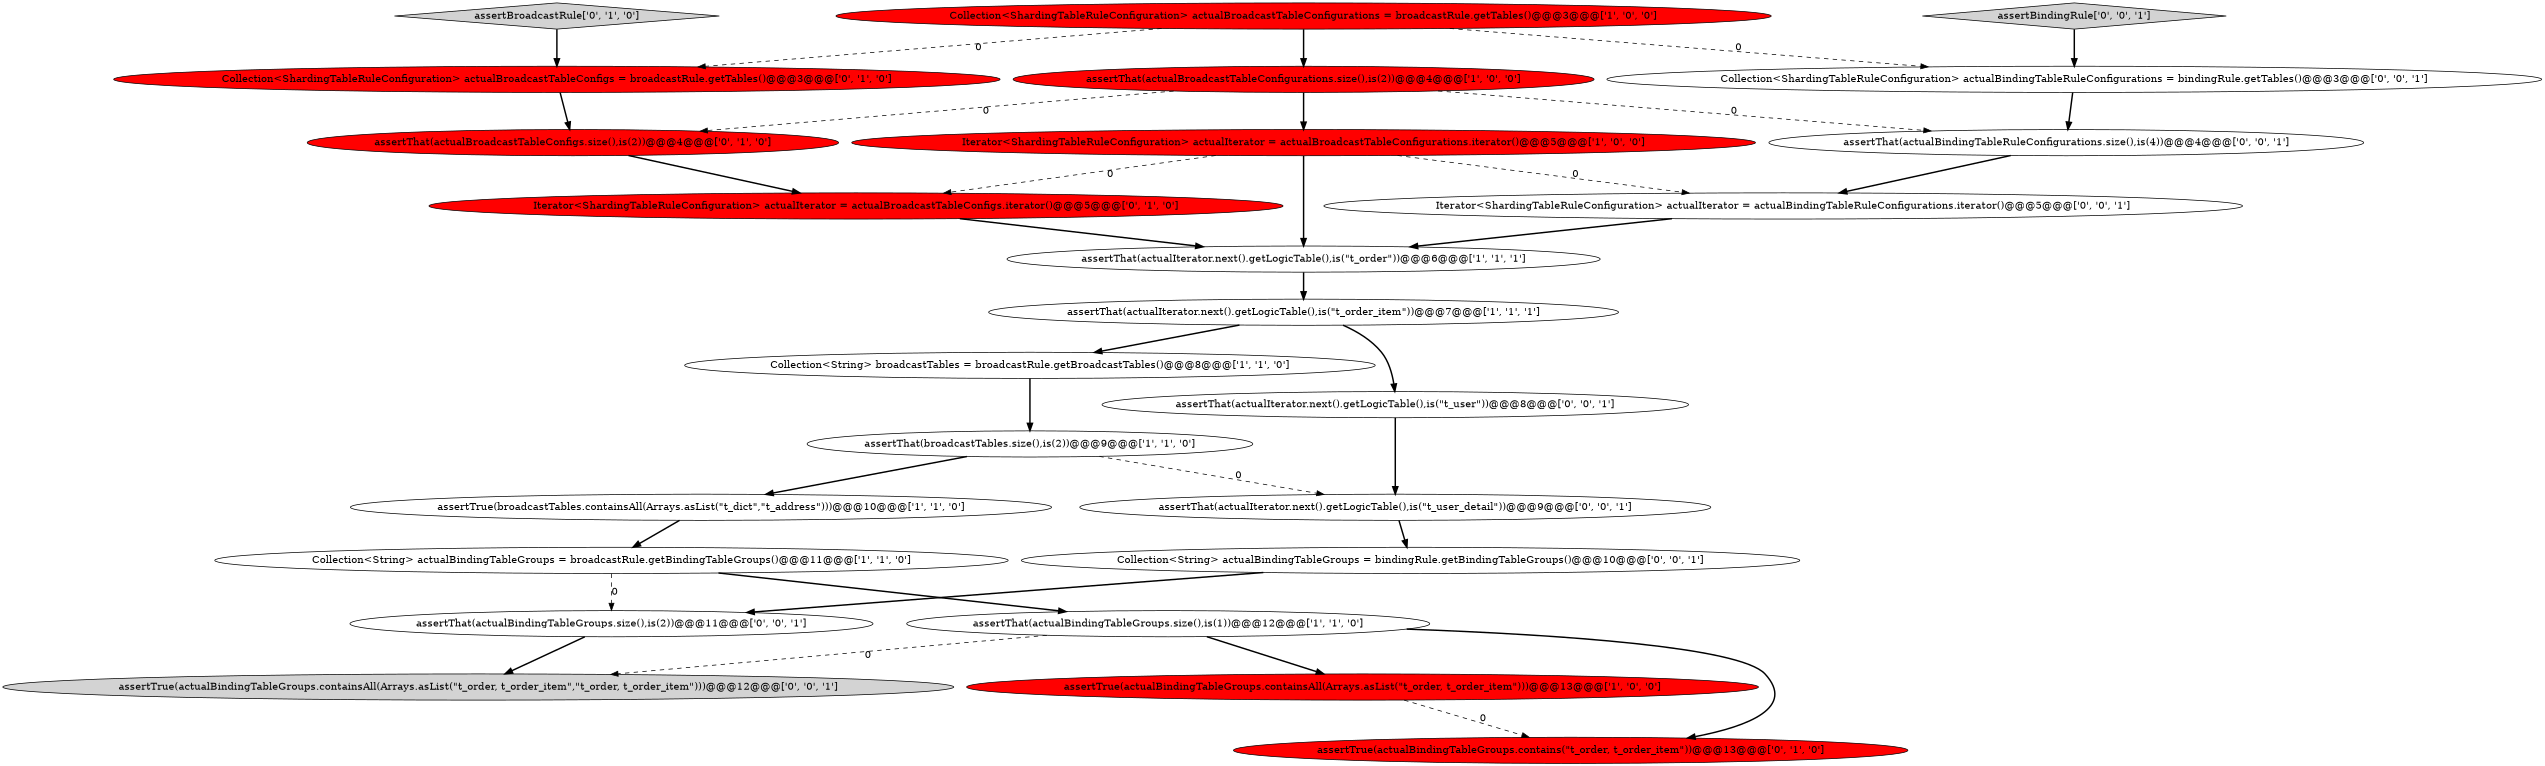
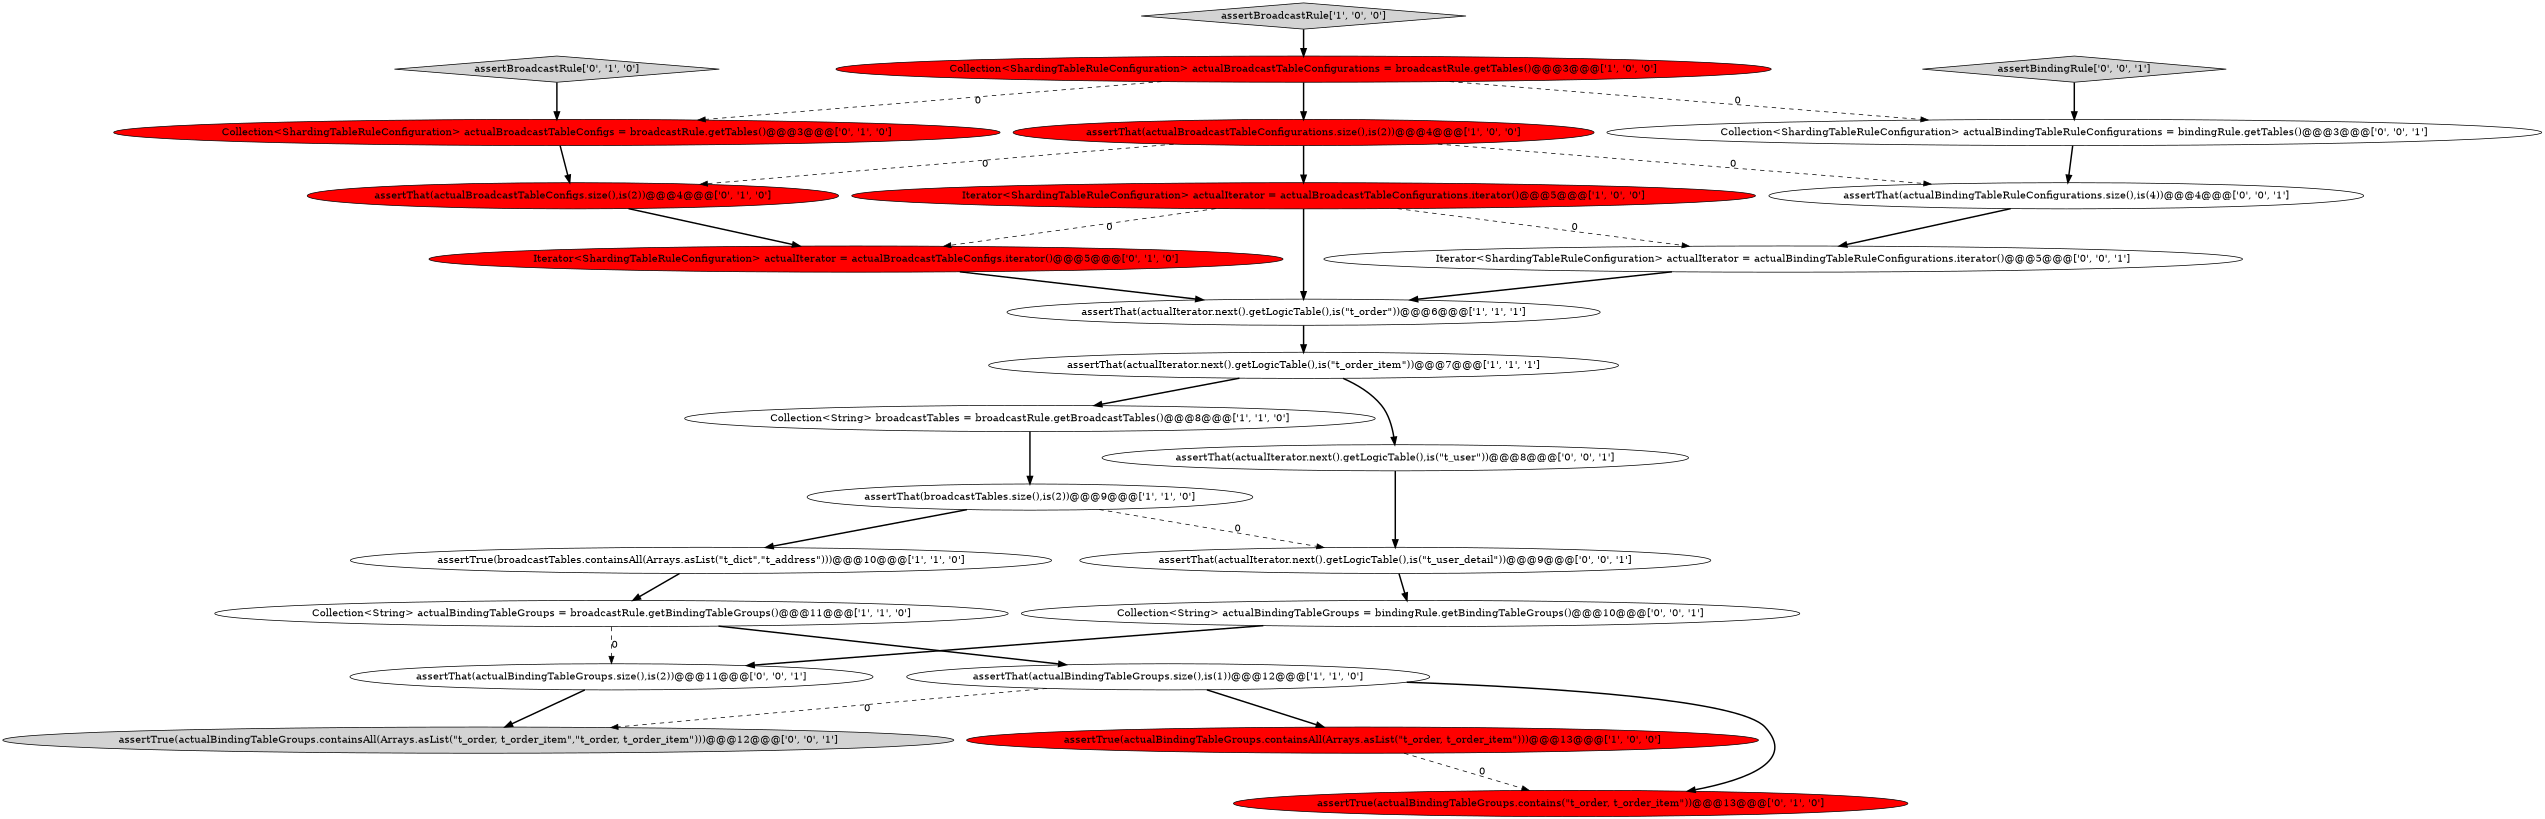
node "assertBroadcastRule['1', '0', '0']": added
